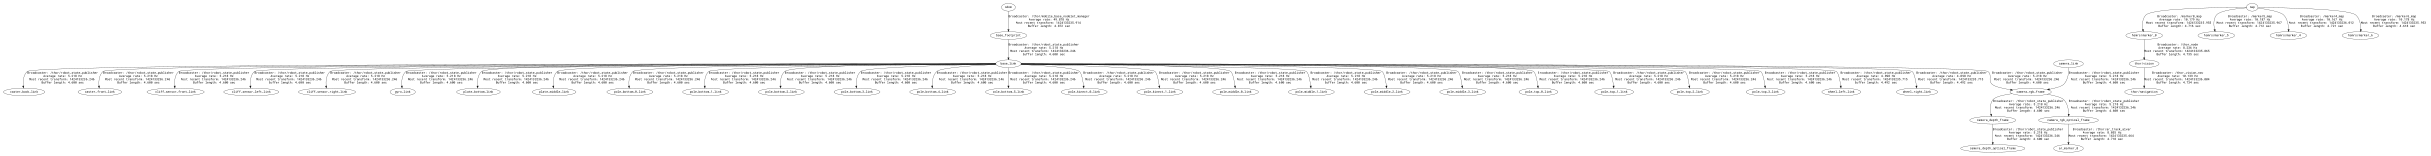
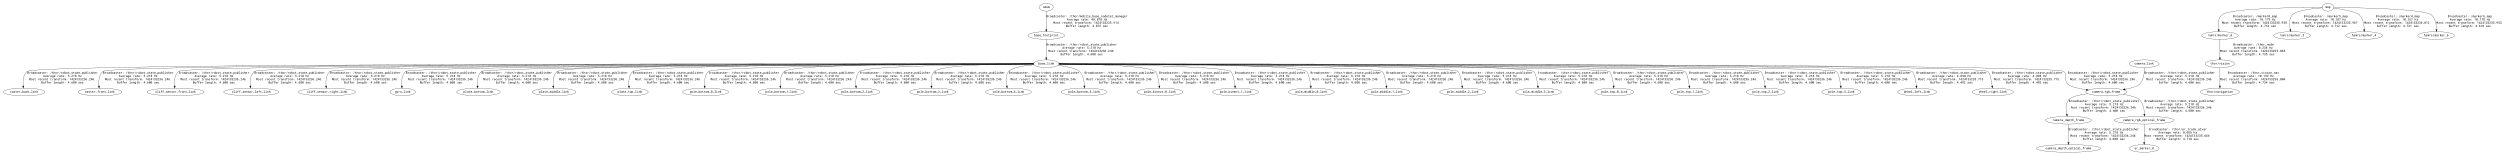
node "plate_top_link": added
